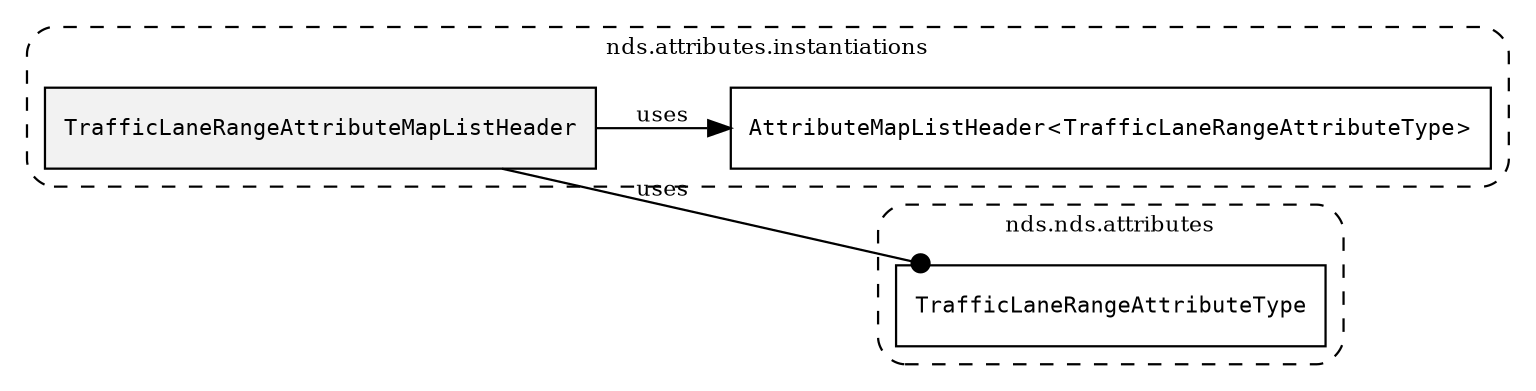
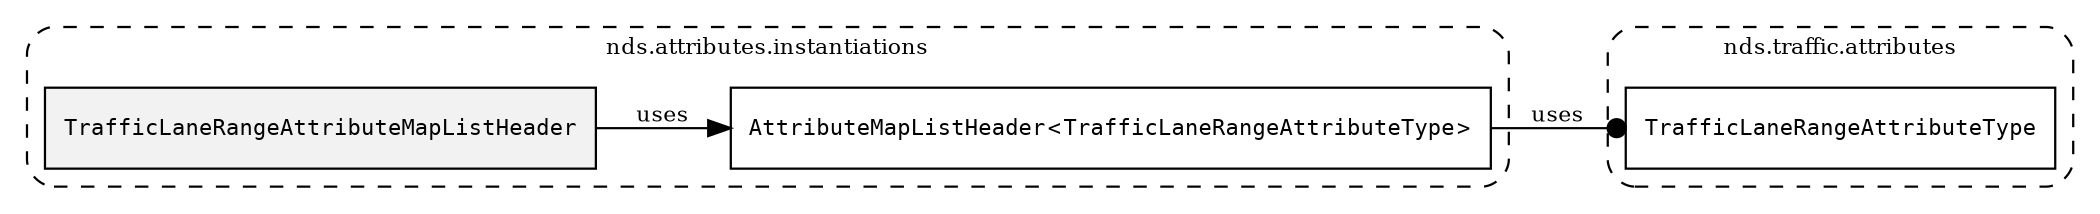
edge "TrafficLaneRangeAttributeMapListHeader" -> "TrafficLaneRangeAttributeType": now "AttributeMapListHeader" -> "TrafficLaneRangeAttributeType"
cluster "nds.nds.attributes": label "nds.nds.attributes" -> "nds.traffic.attributes"
